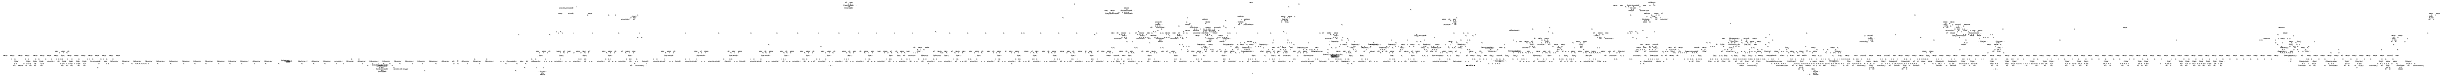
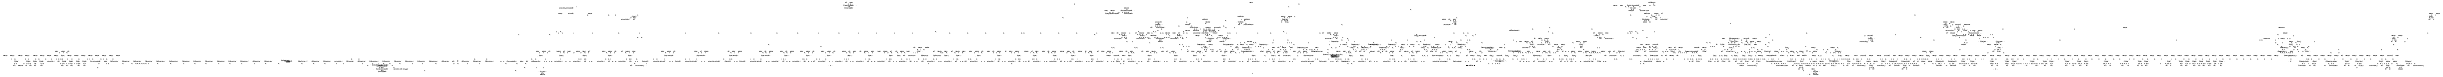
node "(Literal,24)": added
